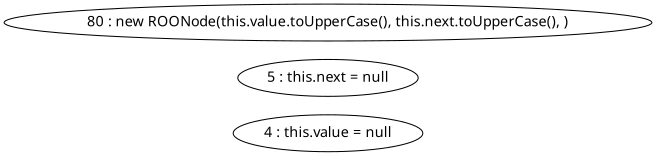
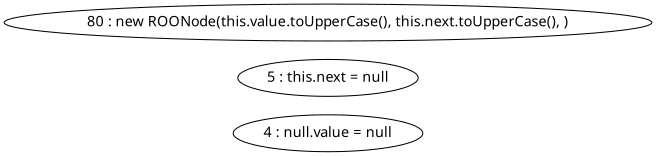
node "4 : this.value = null": label "4 : this.value = null" -> "4 : null.value = null"
